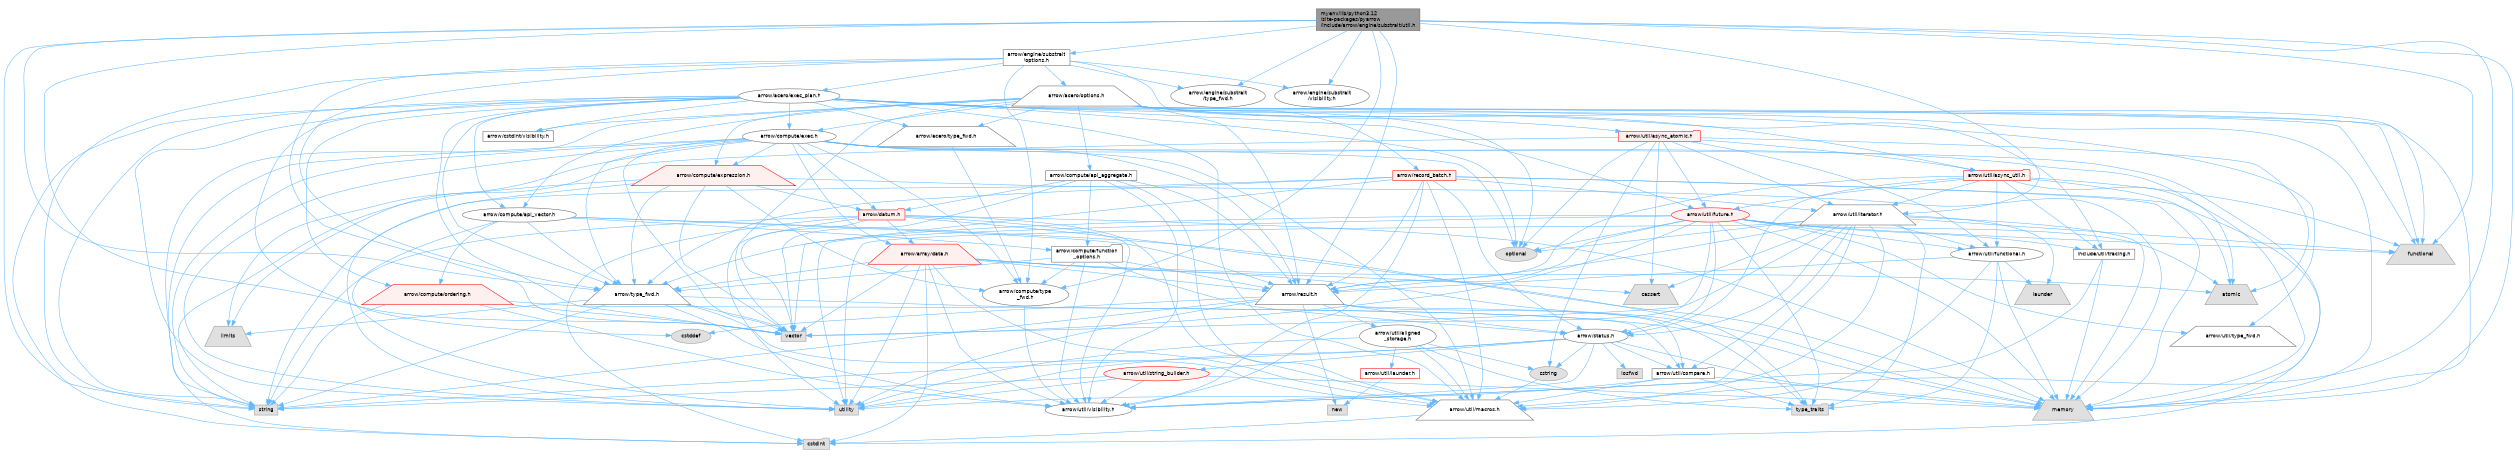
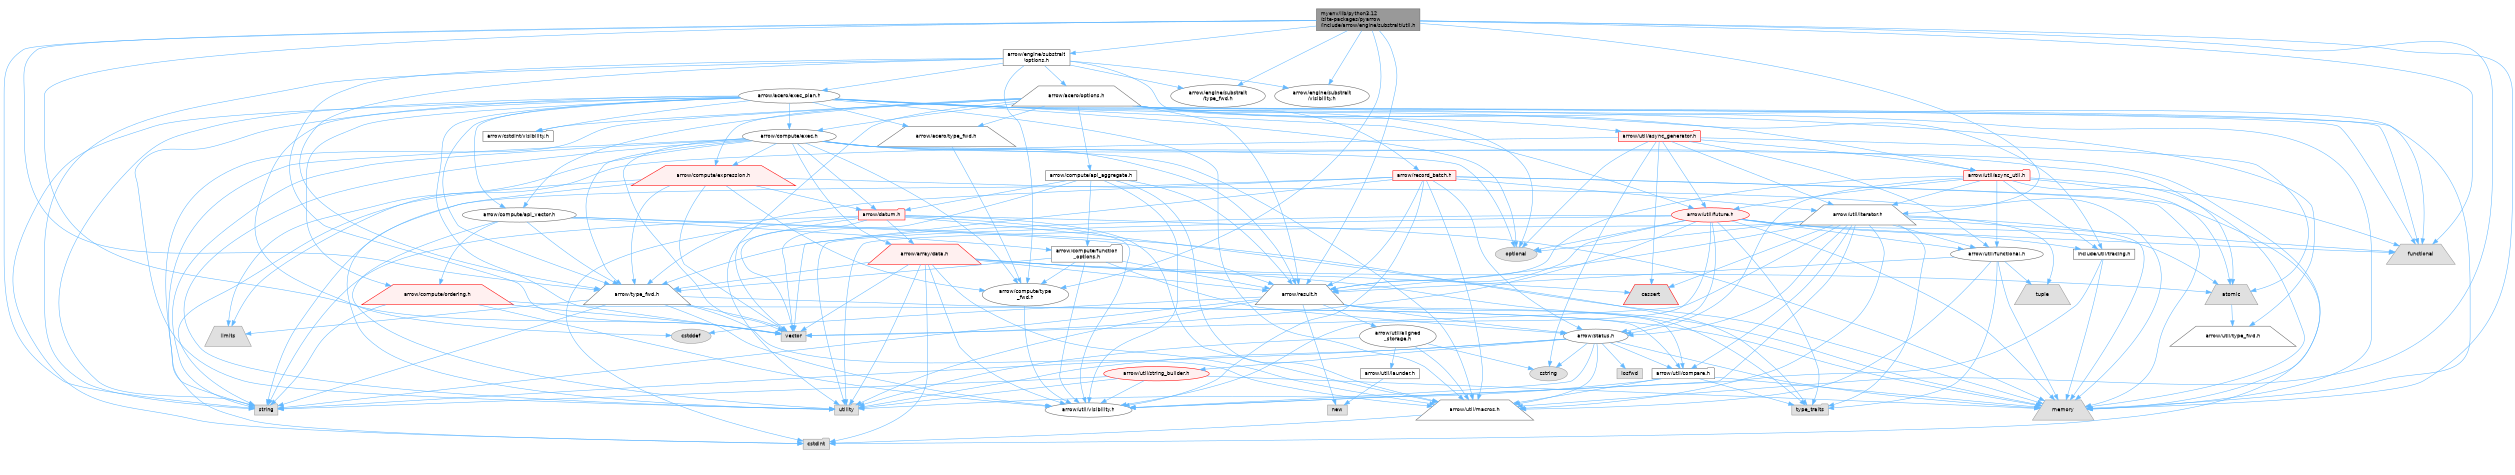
node "arrow/util/async_atomic.h": label "arrow/util/async_atomic.h" -> "arrow/util/async_generator.h"
edge "arrow/util/future.h" -> "arrow/util/type_fwd.h": now "atomic" -> "arrow/util/type_fwd.h"
node "cassert": color grey60 -> red
node "launder": label "launder" -> "tuple"
node "arrow/util/launder.h": color red -> grey40
edge "cstring" -> "arrow/util/macros.h": now "arrow/status.h" -> "arrow/util/macros.h"
edge "arrow/util/aligned _storage.h" -> "type_traits": removed
